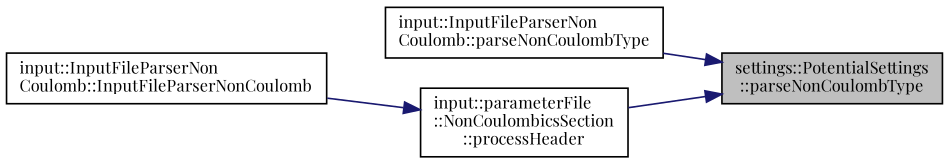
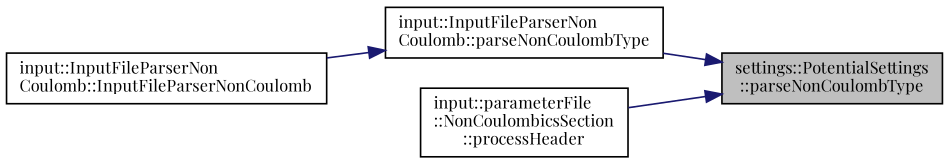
edge "input::InputFileParserNon Coulomb::InputFileParserNonCoulomb" -> "input::parameterFile ::NonCoulombicsSection ::processHeader": now "input::InputFileParserNon Coulomb::InputFileParserNonCoulomb" -> "input::InputFileParserNon Coulomb::parseNonCoulombType"
